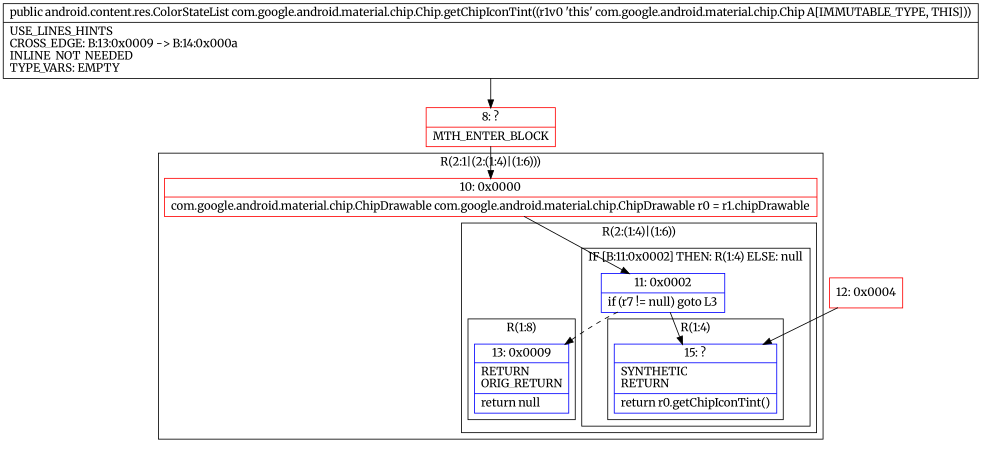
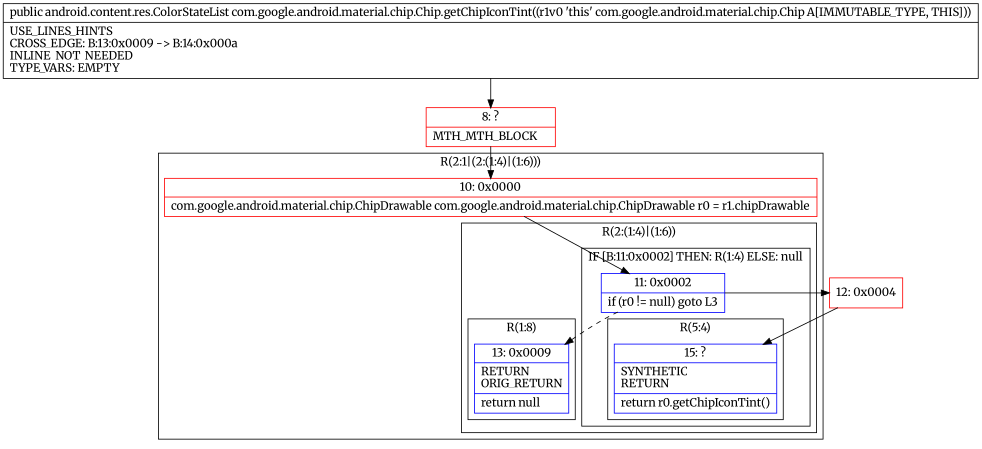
node "8: ?": text "MTH_ENTER_BLOCK" -> "MTH_MTH_BLOCK"
node "11: 0x0002": text "if (r7 != null) goto L3" -> "if (r0 != null) goto L3"
edge "11: 0x0002" -> "15: ?": now "11: 0x0002" -> "12: 0x0004"
cluster "R(1:4)": label "R(1:4)" -> "R(5:4)"
